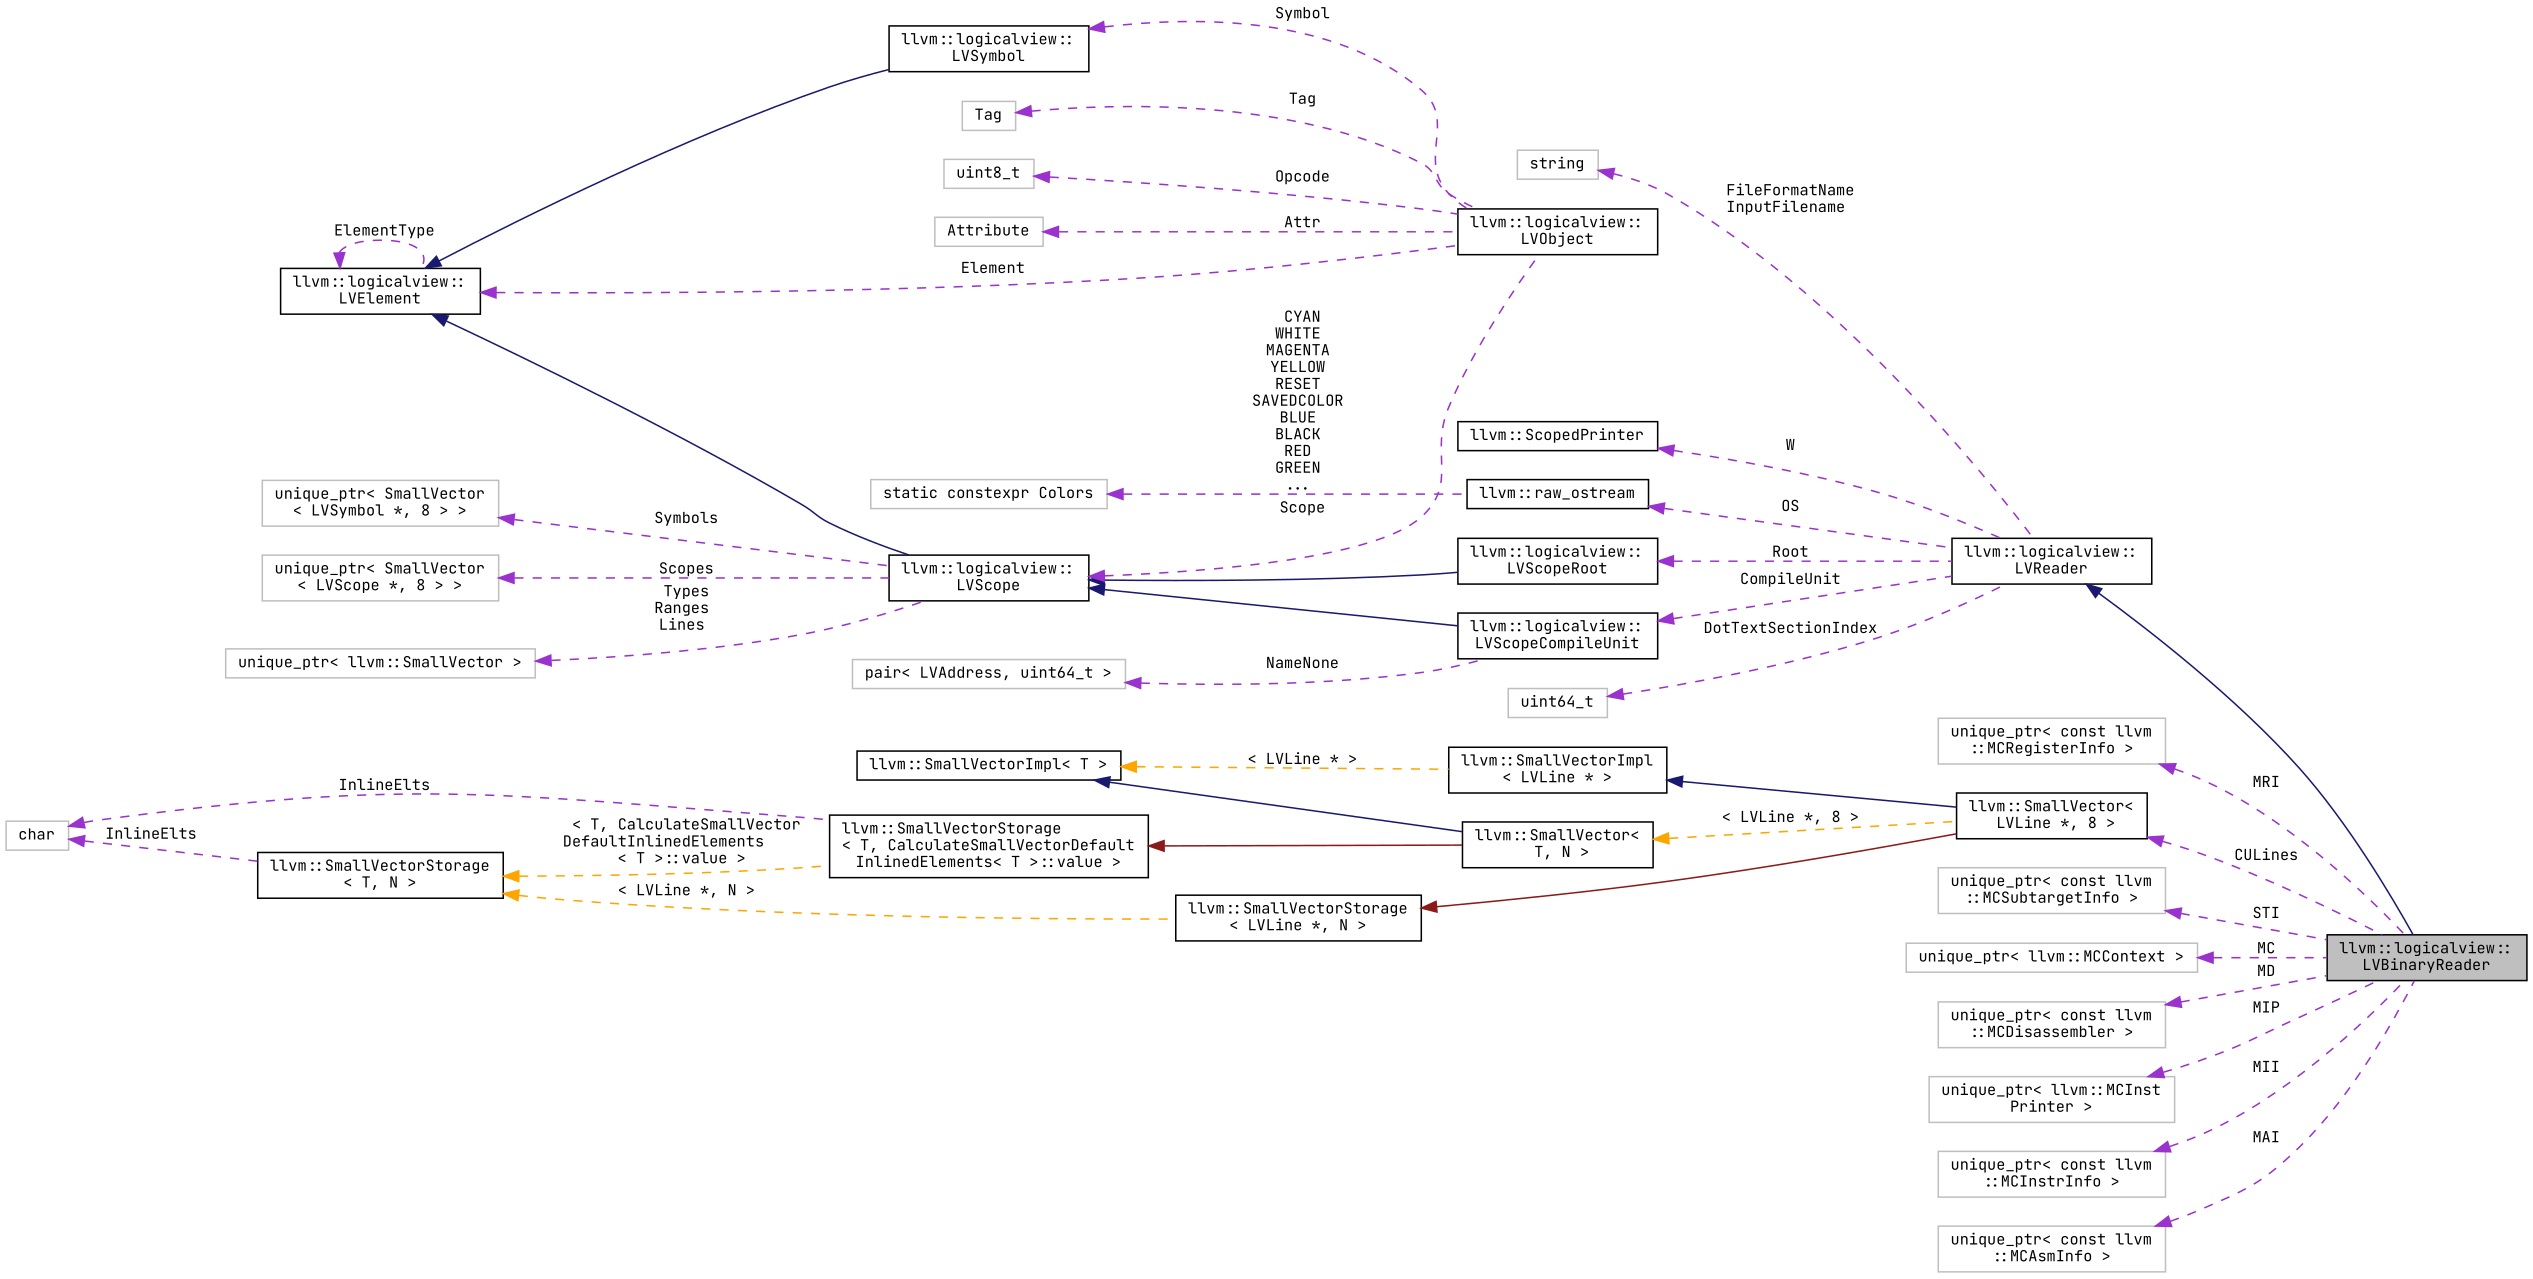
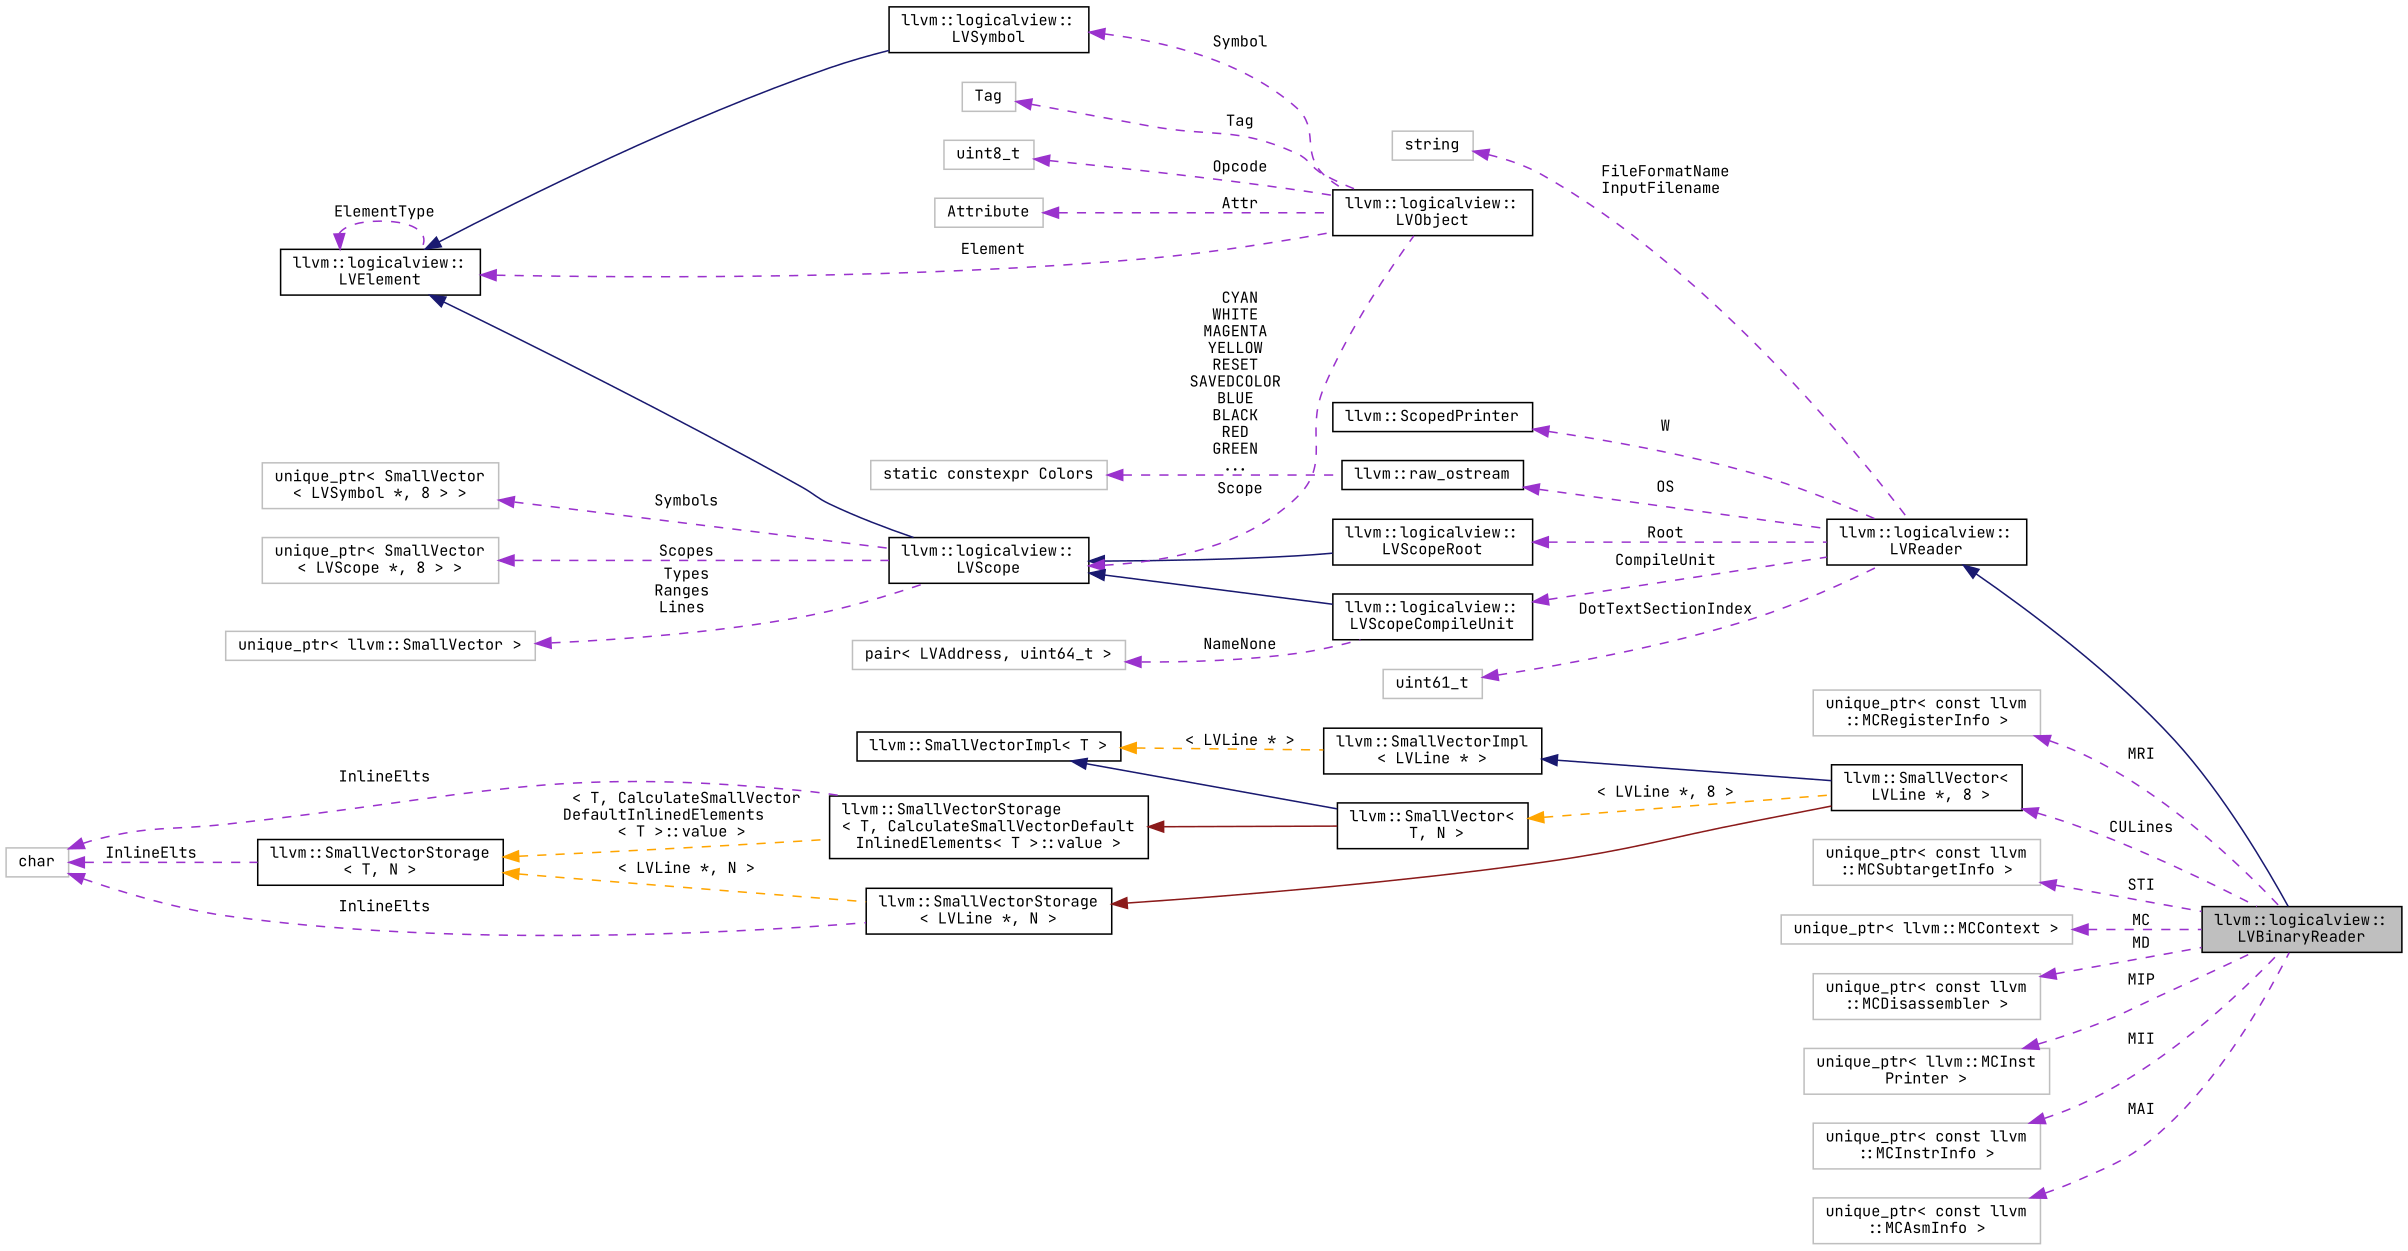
node "uint64_t": label "uint64_t" -> "uint61_t"
edge "llvm::SmallVectorStorage < LVLine *, N >" -> "char": added, label "InlineElts"
